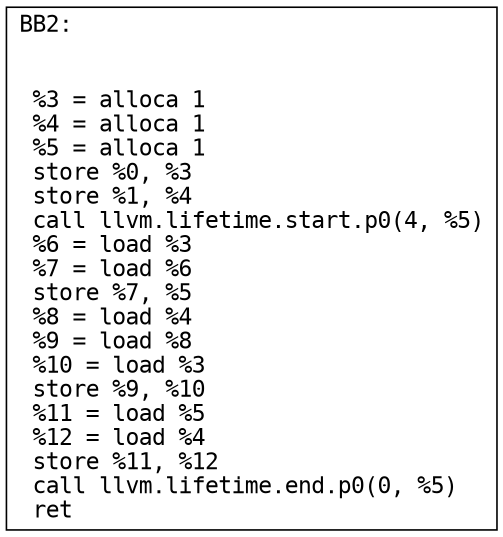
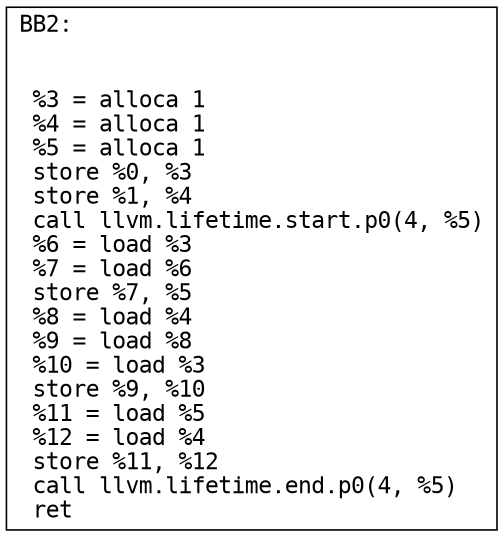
node "BB2:": text "call llvm.lifetime.end.p0(0, %5)" -> "call llvm.lifetime.end.p0(4, %5)"
